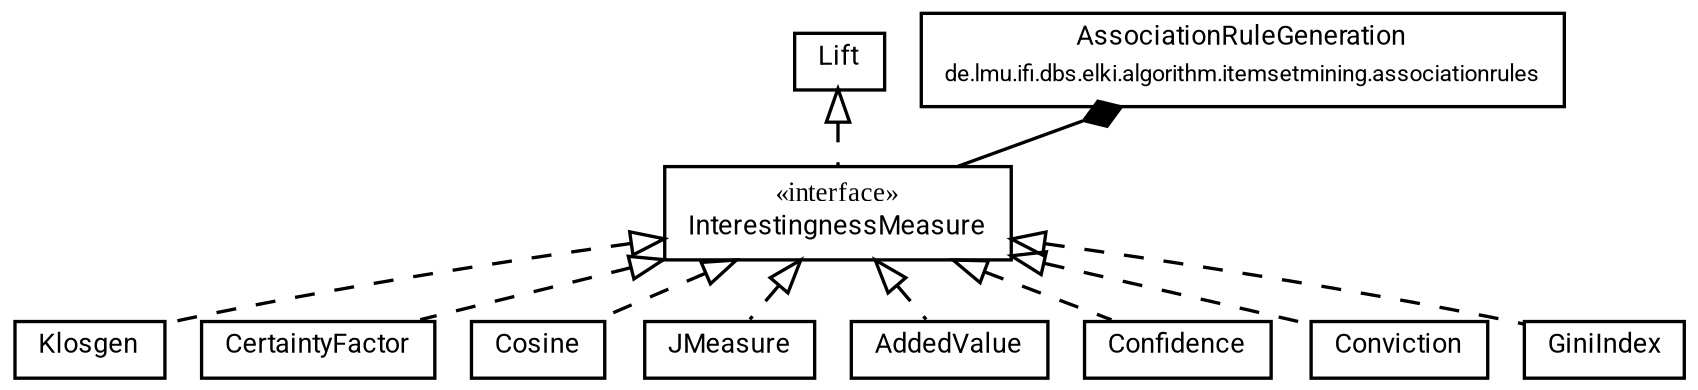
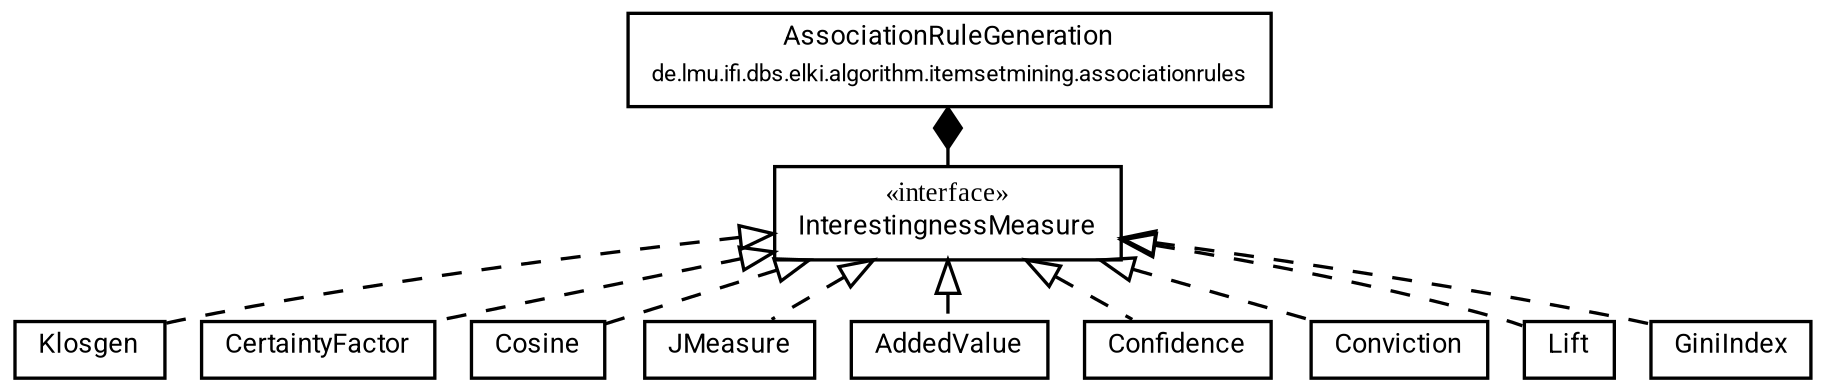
edge "InterestingnessMeasure" -> "Lift": reversed
